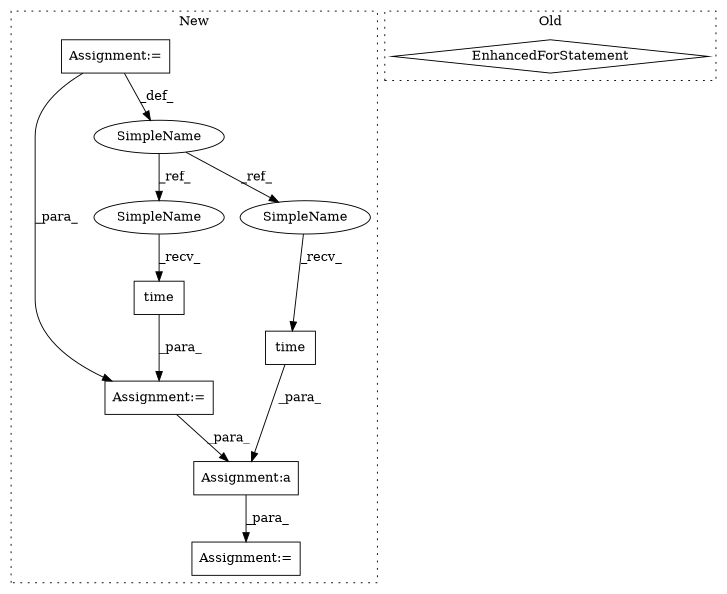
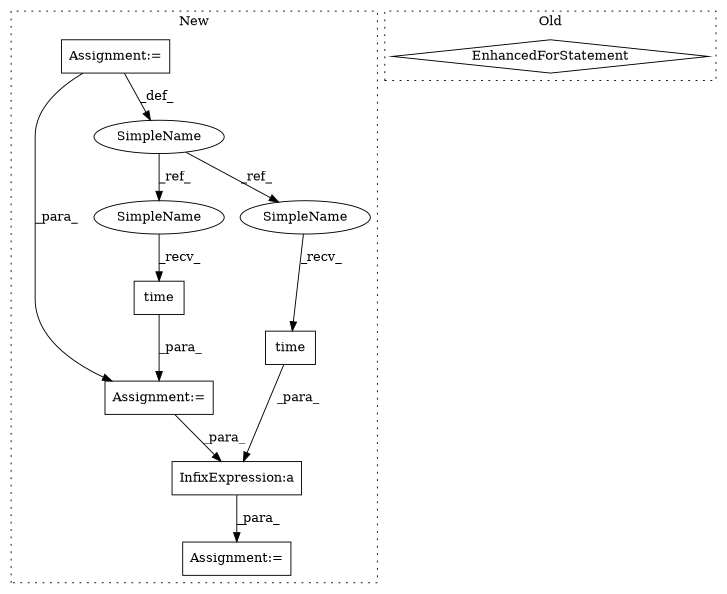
node "Assignment:a": label "Assignment:a" -> "InfixExpression:a"
